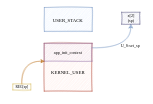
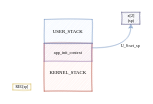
node "USER_STACK": moved (68, 20) -> (68, 32)
edge "REG[sp]" -> "app_init_context": removed
node "KERNEL_USER": label "KERNEL_USER" -> "KERNEL_STACK"
